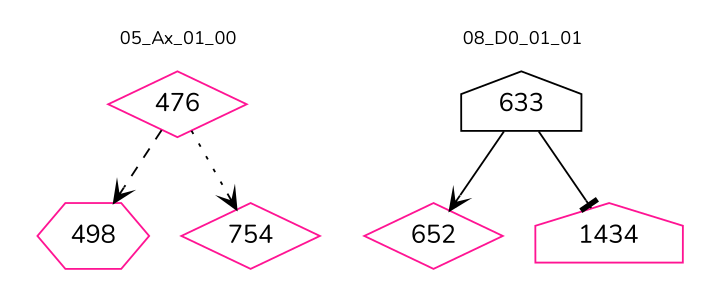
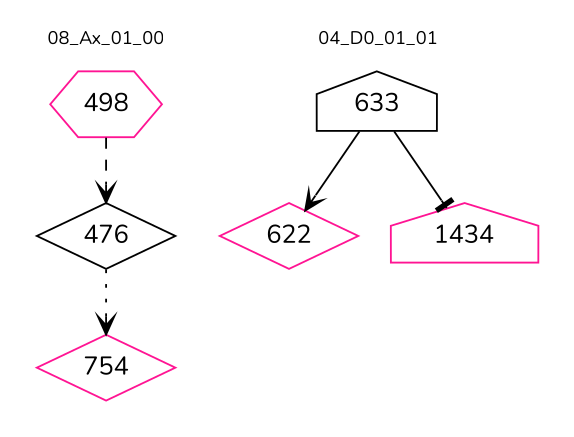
cluster "05_Ax_01_00": label "05_Ax_01_00" -> "08_Ax_01_00"
cluster "08_D0_01_01": label "08_D0_01_01" -> "04_D0_01_01"
node "476": color deeppink -> black
edge "476" -> "498": reversed
node "652": label "652" -> "622"
